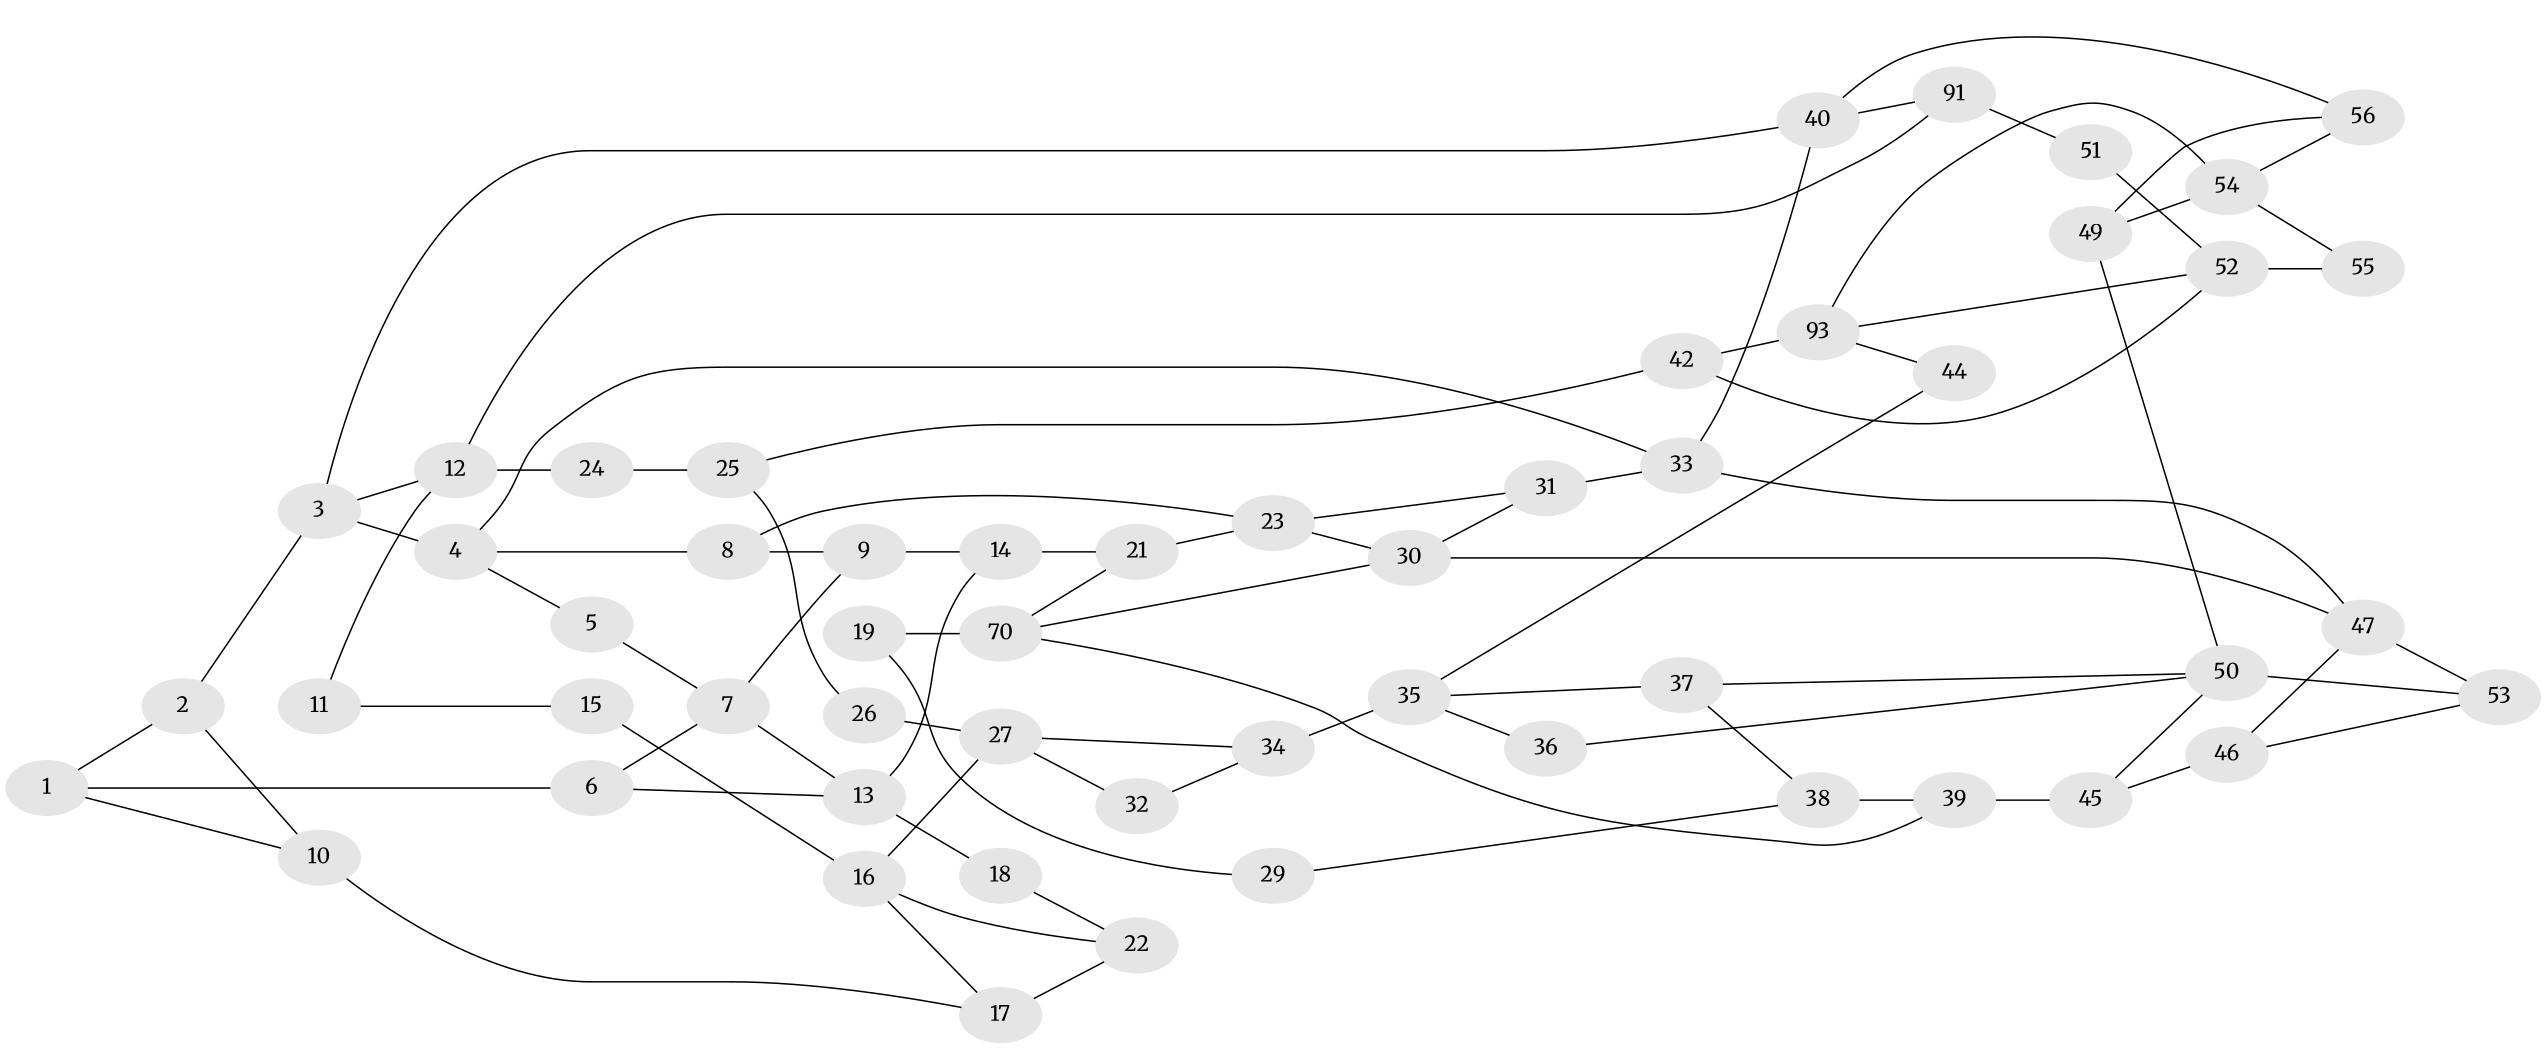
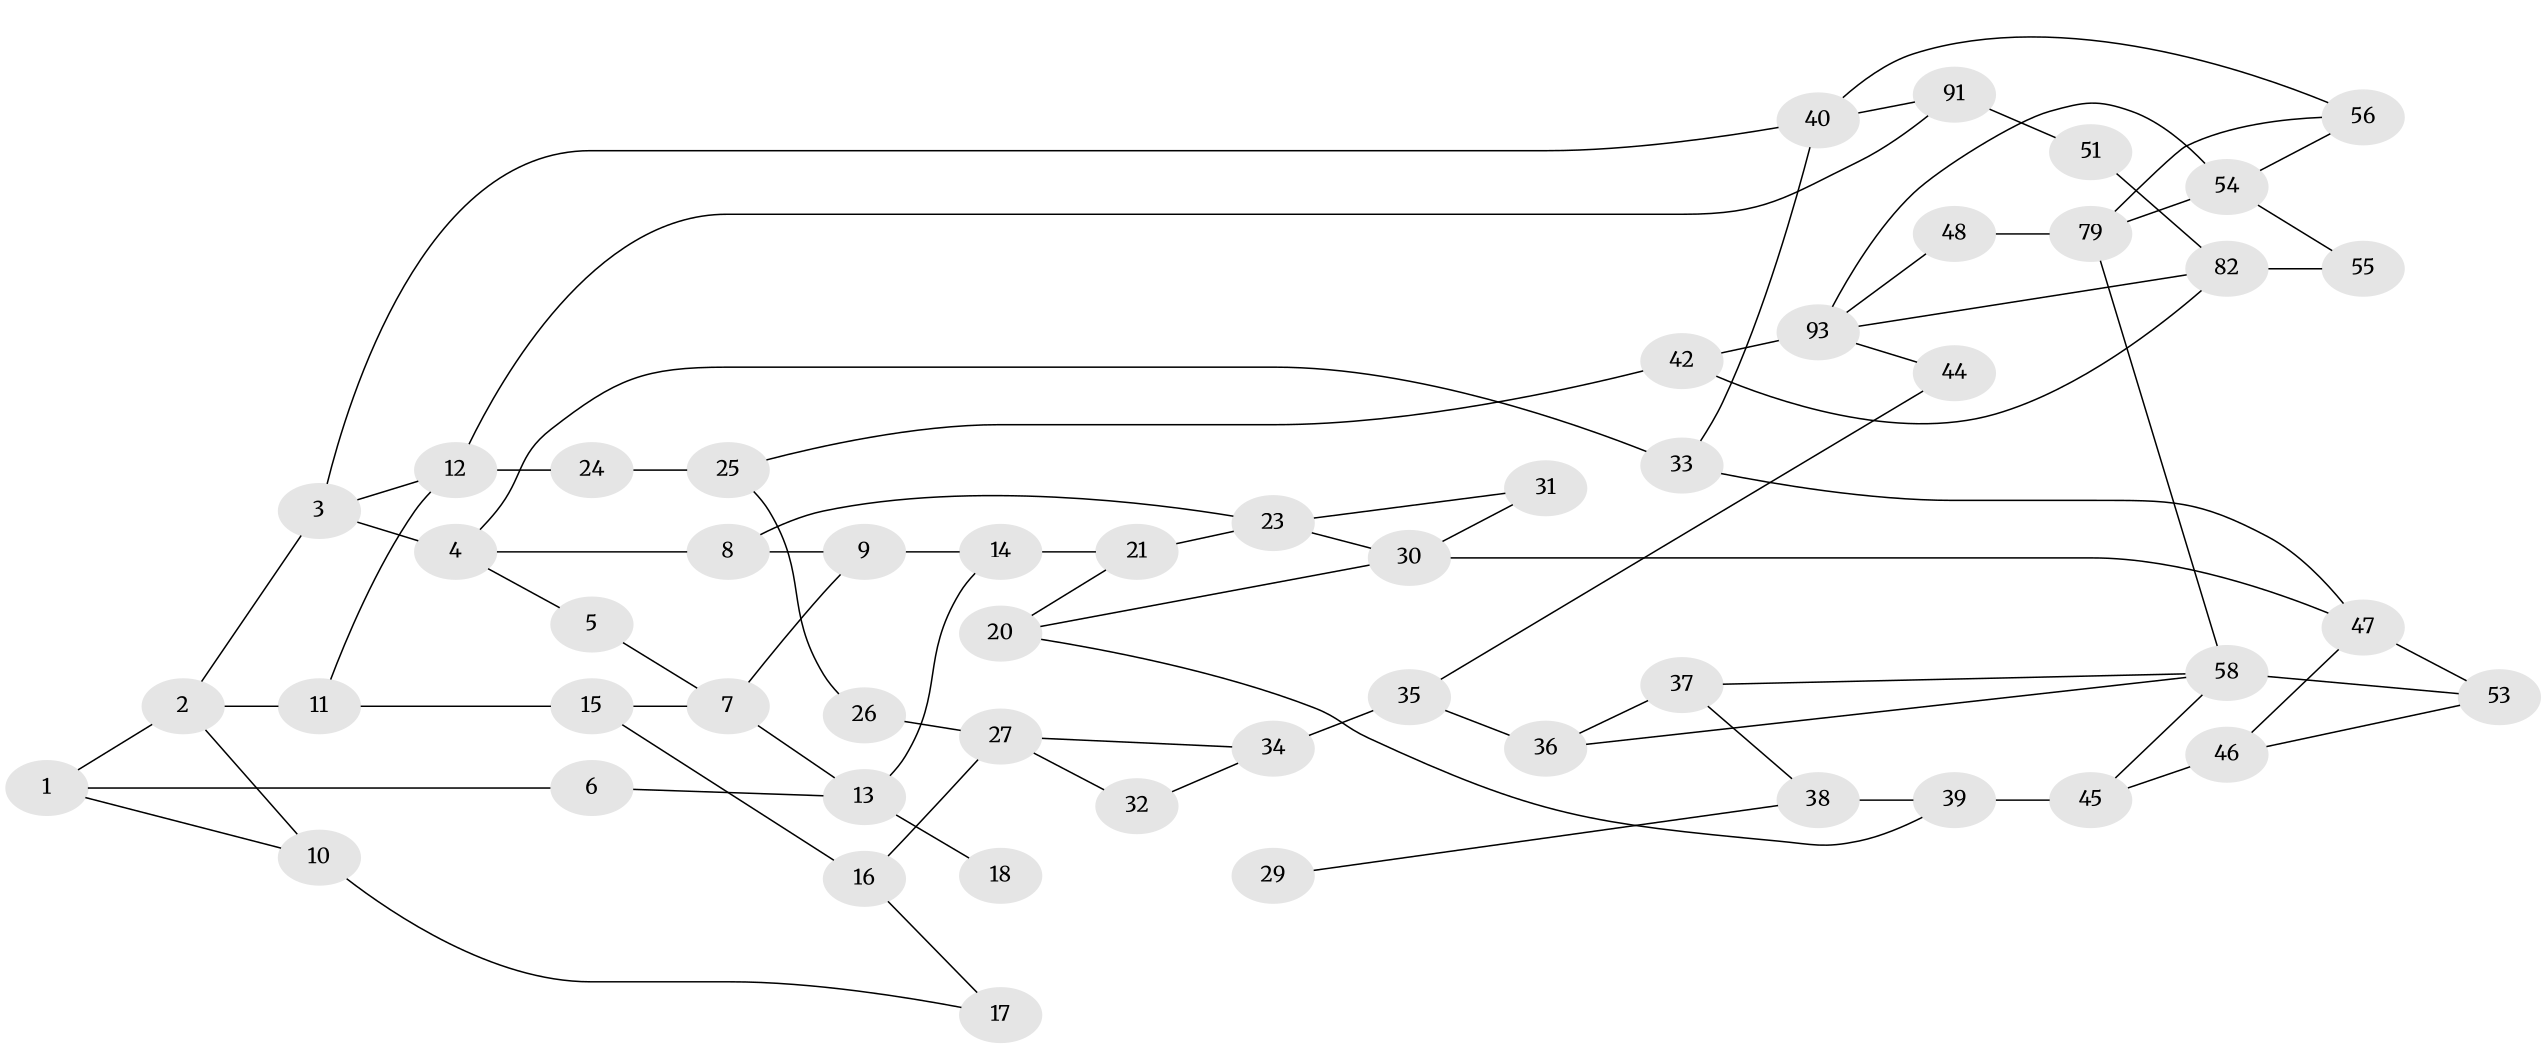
node "48": added
node "49": label "49" -> "79"
node "52": label "52" -> "82"
edge "33" -- "31": removed
node "19": removed
node "70": label "70" -> "20"
node "50": label "50" -> "58"
edge "37" -- "35": now "37" -- "36"
edge "2" -- "11": added
edge "7" -- "6": now "7" -- "15"
node "22": removed
